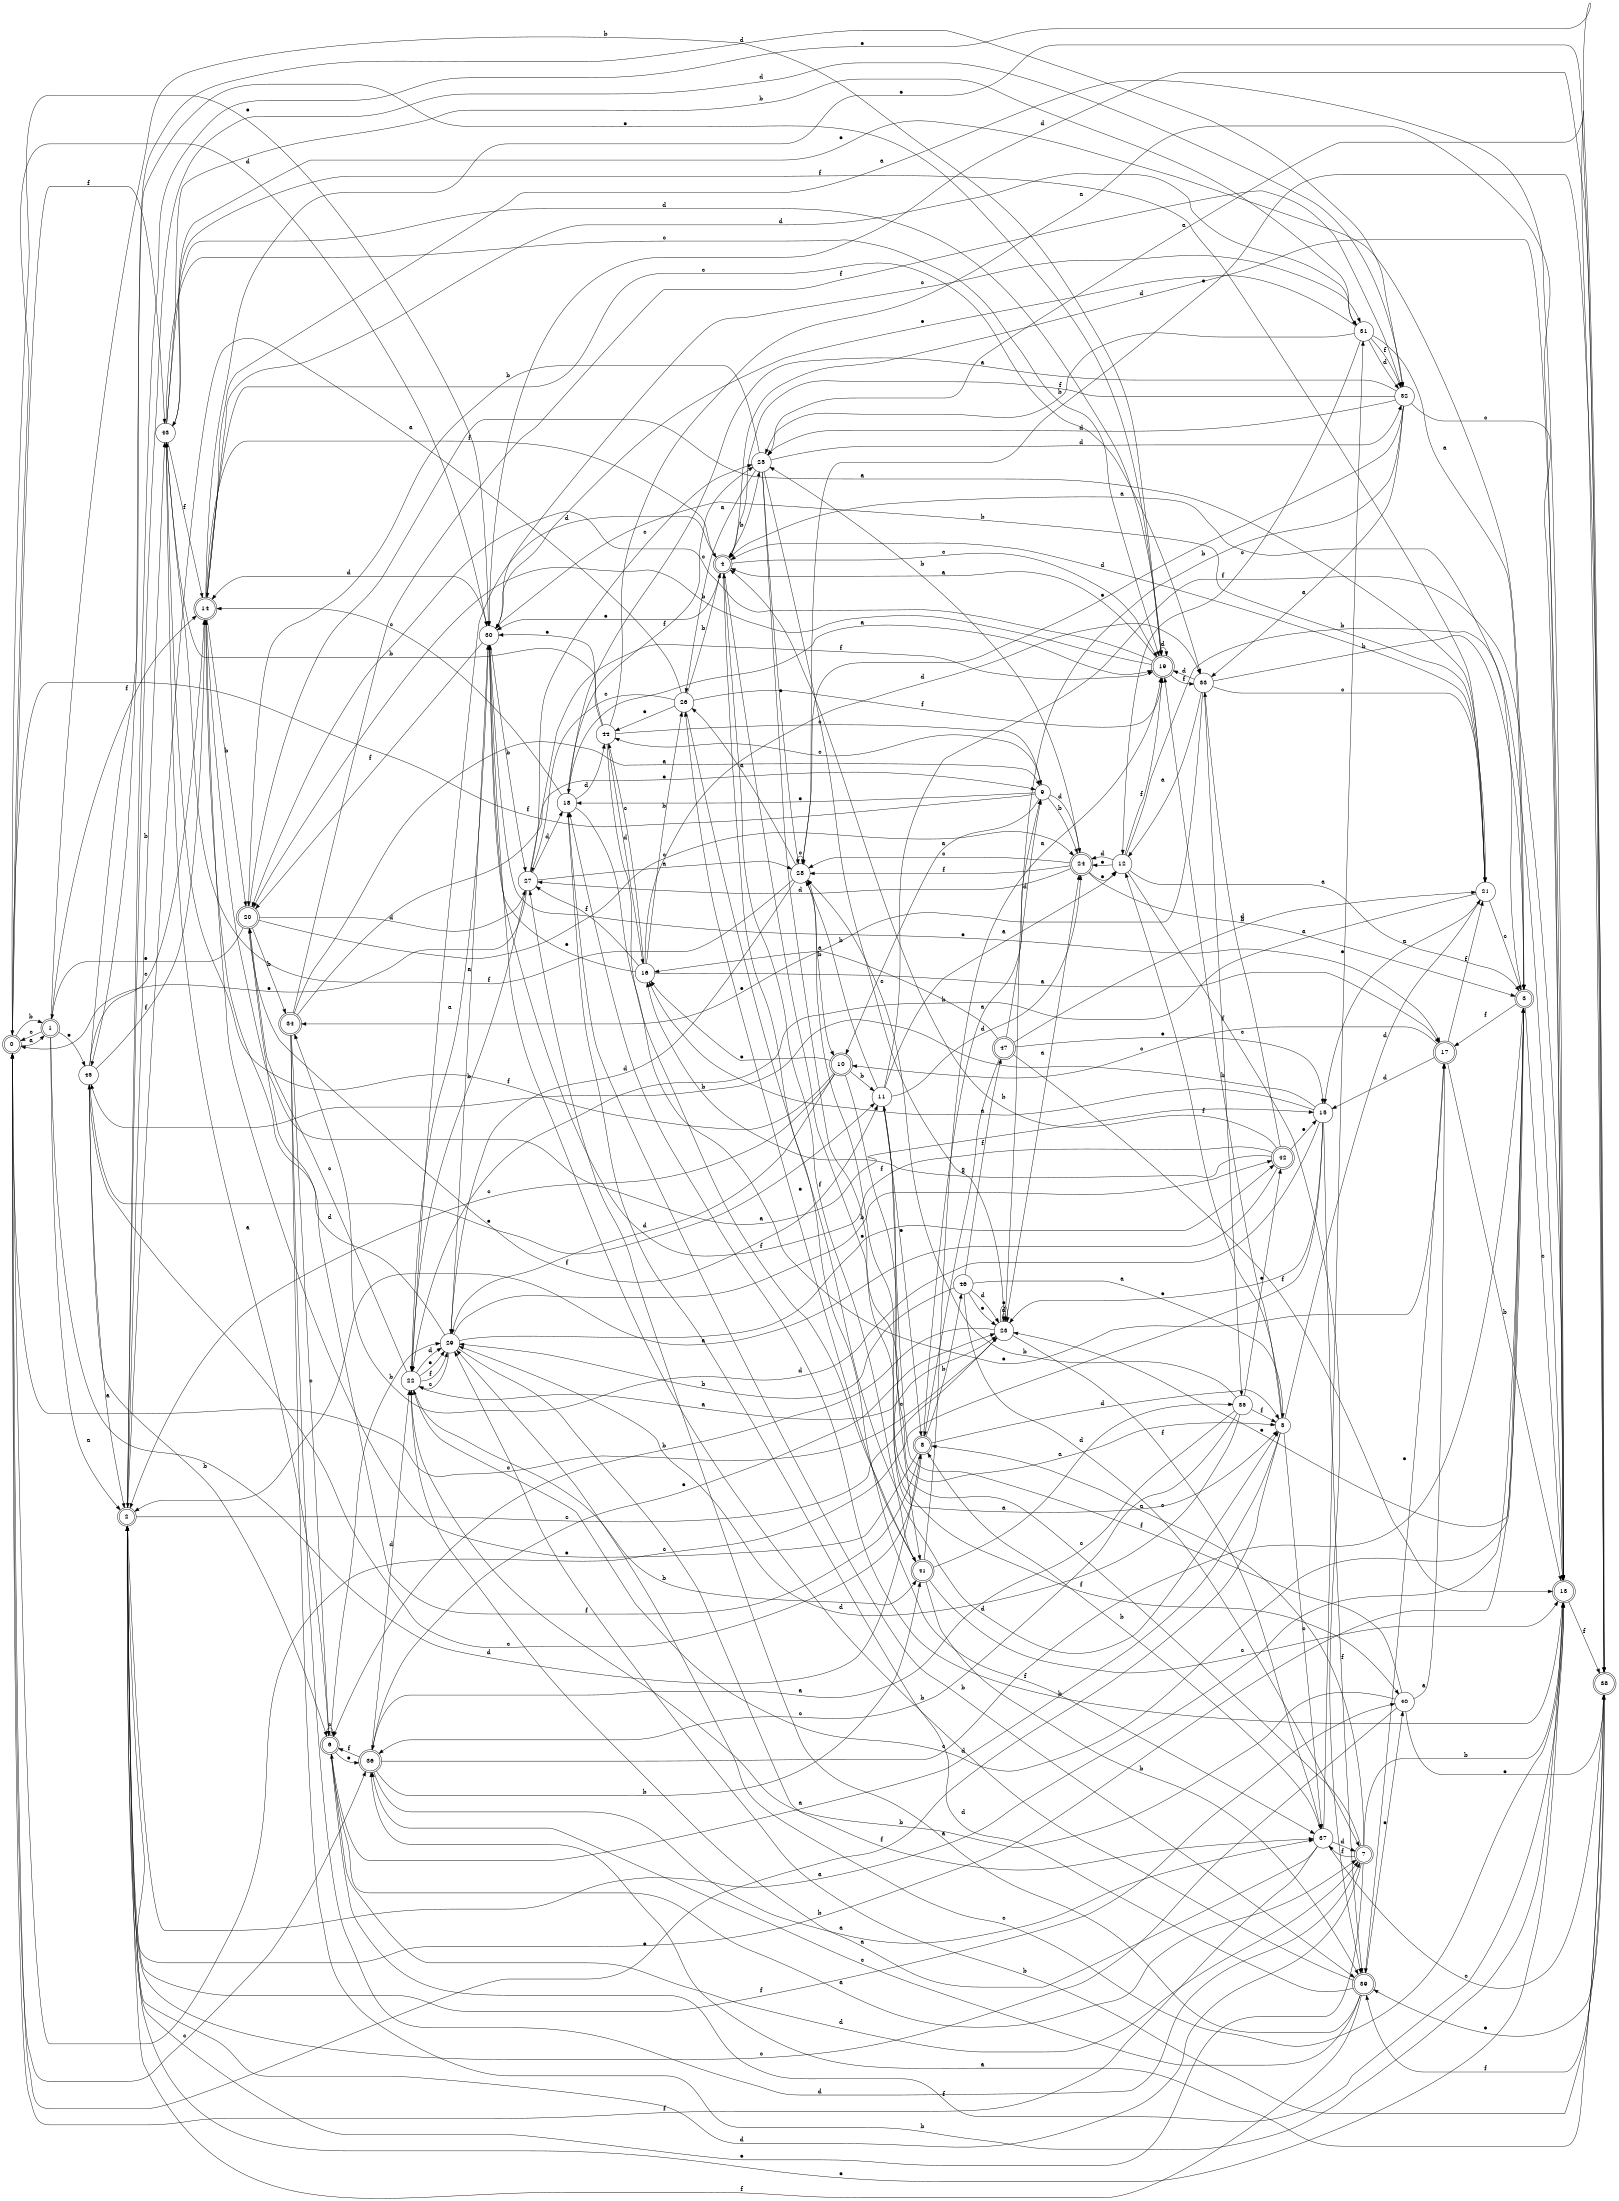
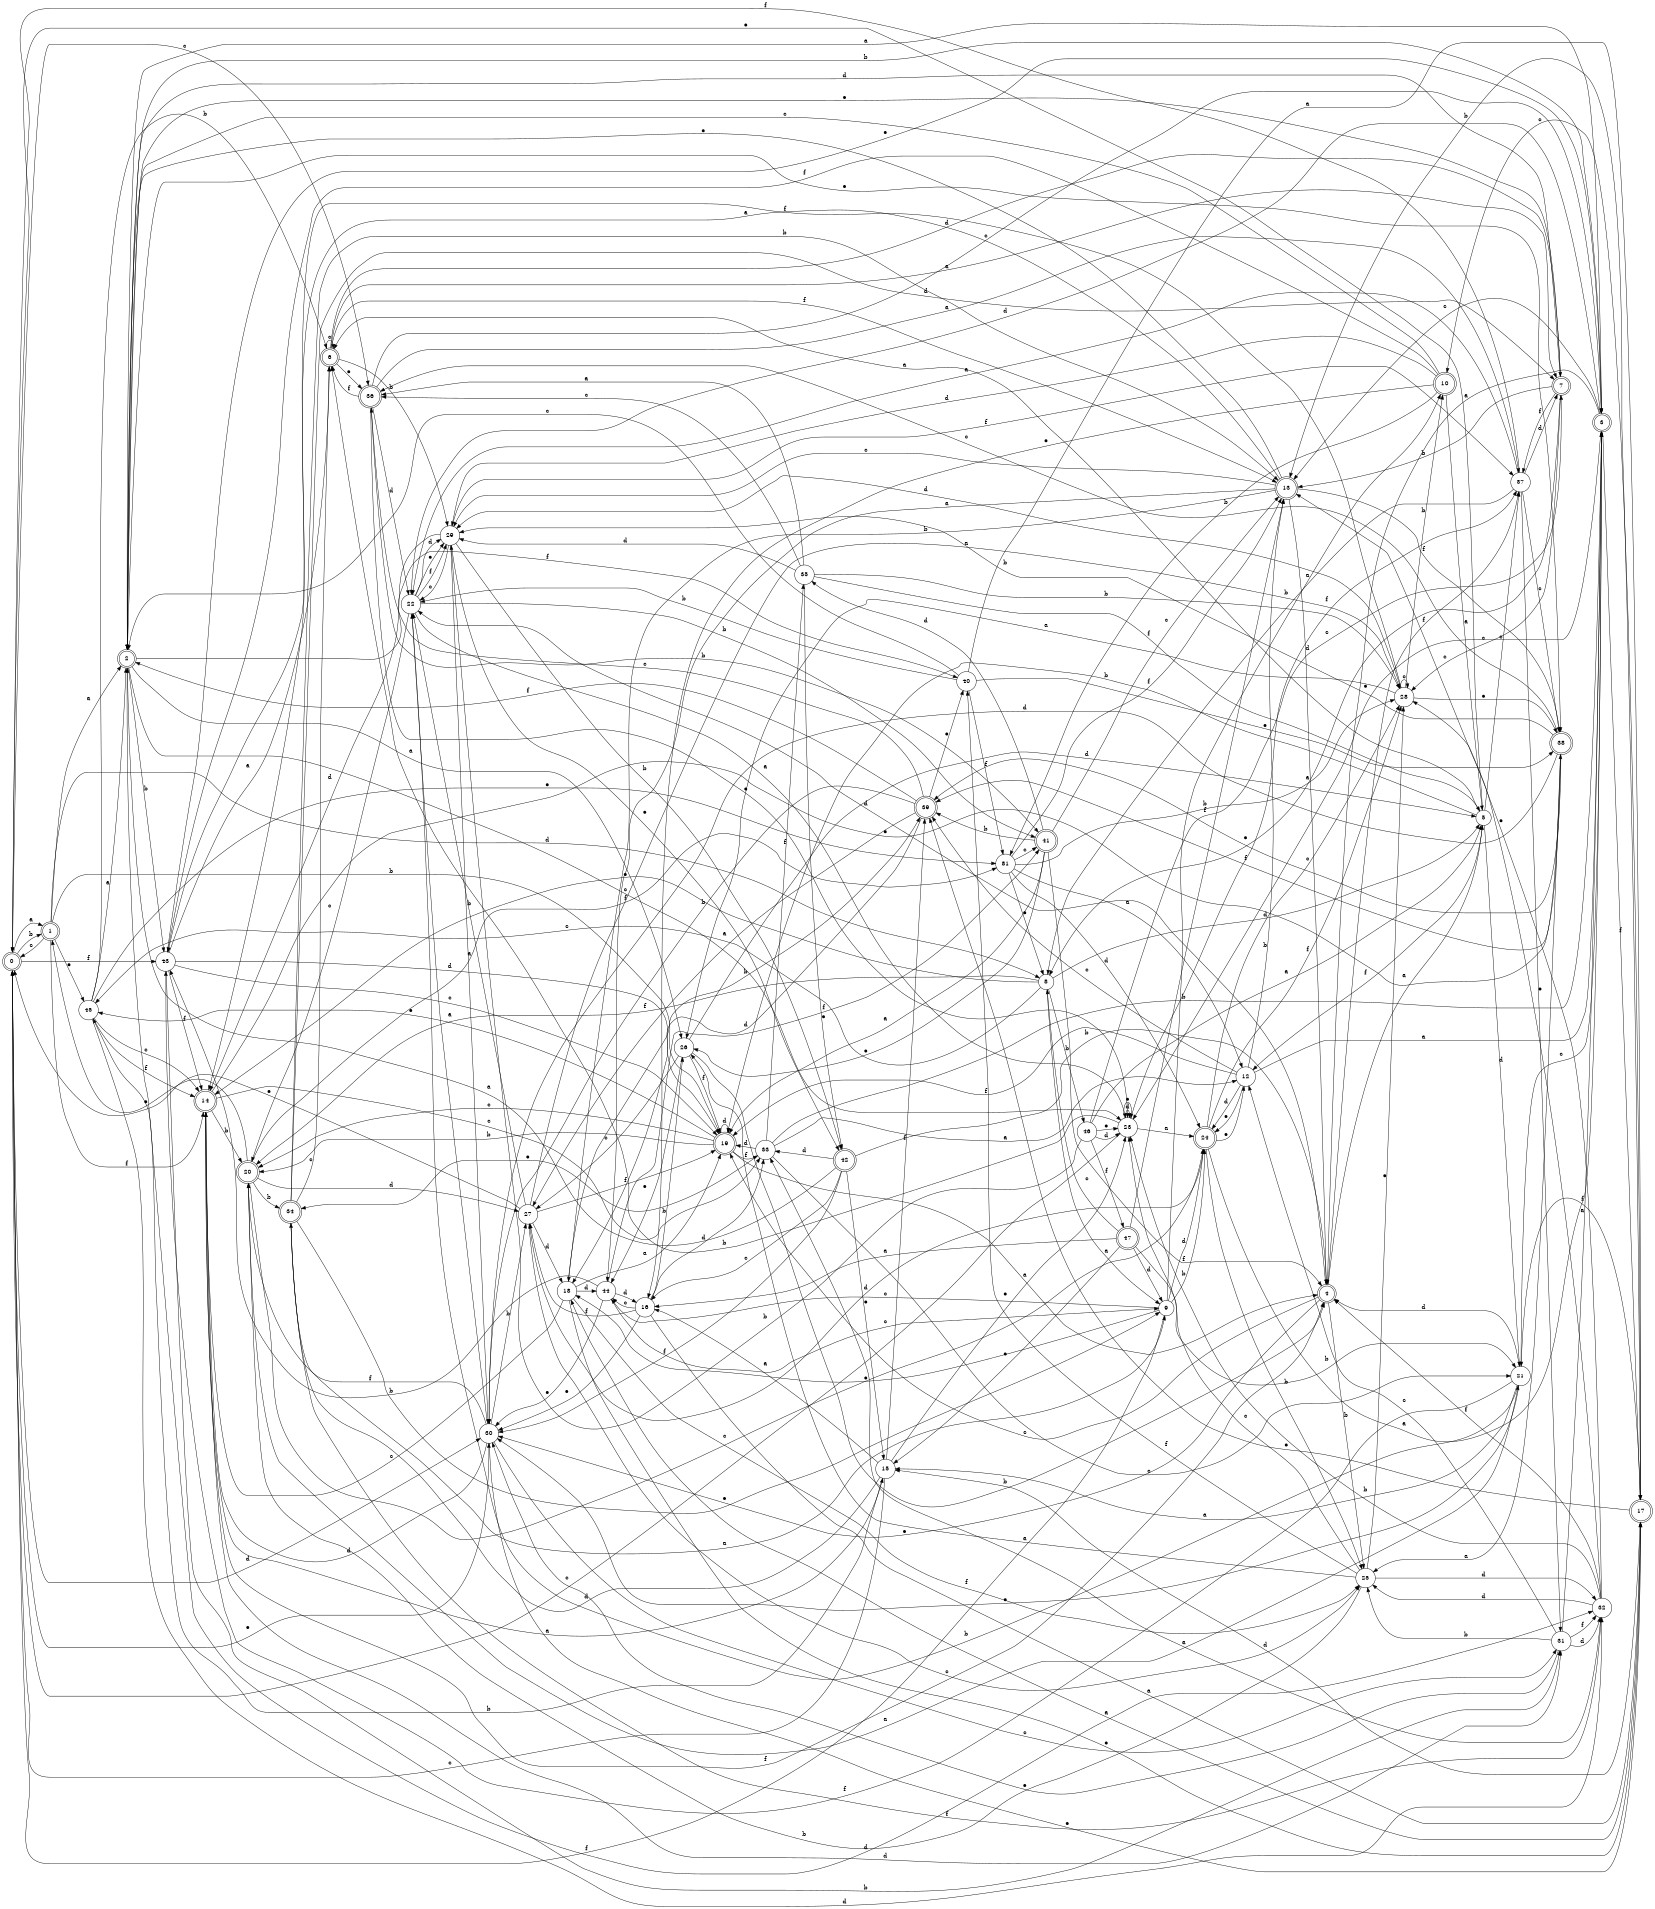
edge "44" -> "13": reversed
edge "32" -> "18": now "17" -> "18"
edge "21" -> "30": label "b" -> "e"
edge "26" -> "2": reversed
node "11": label "11" -> "81"
node "8": shape doublecircle -> circle
edge "38" -> "36": label "a" -> "c"
